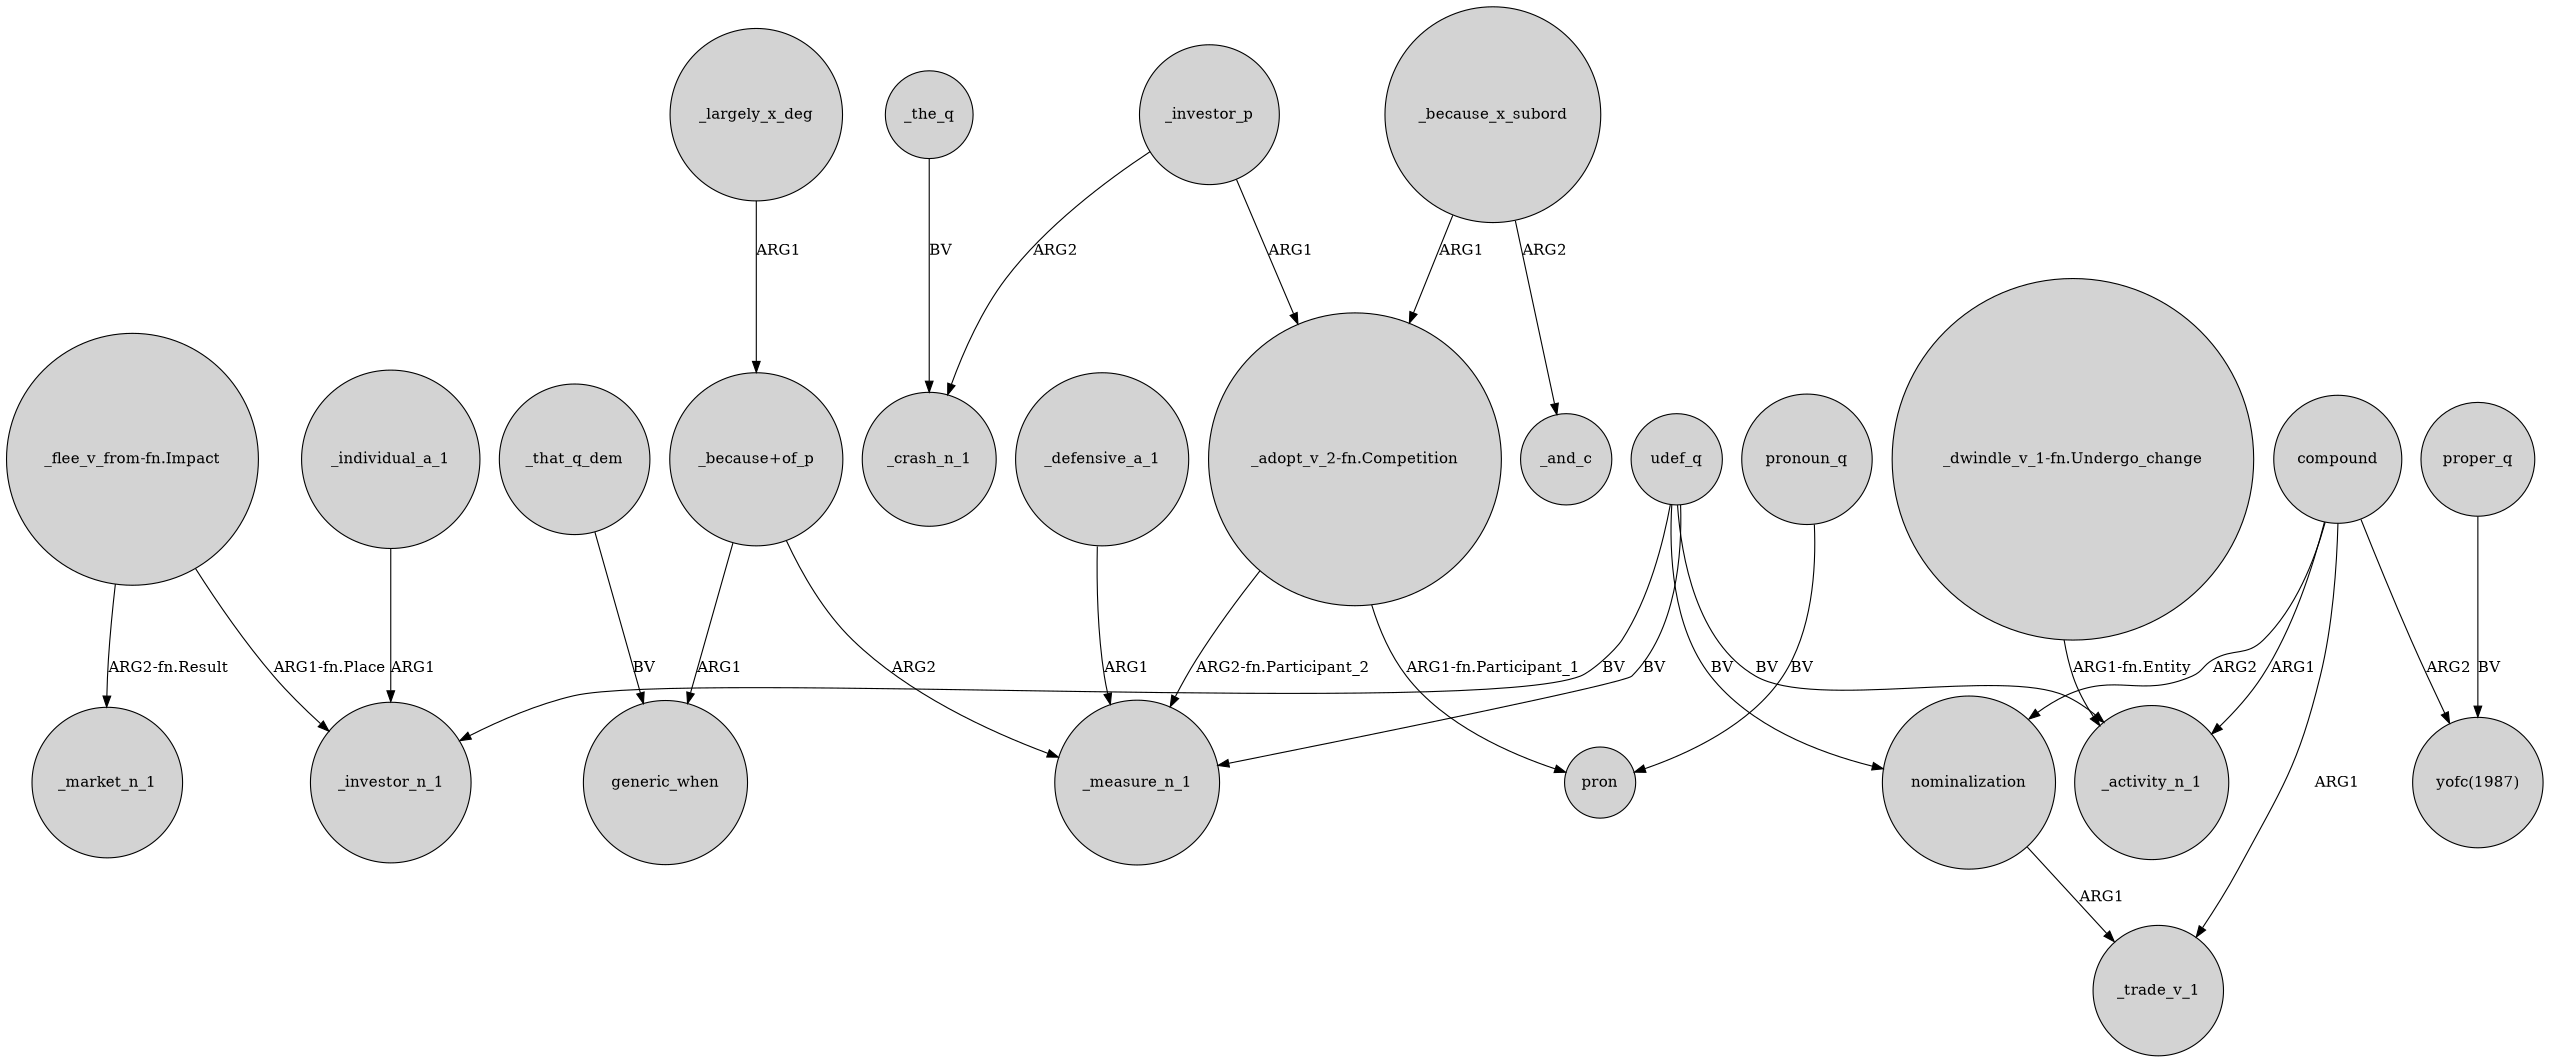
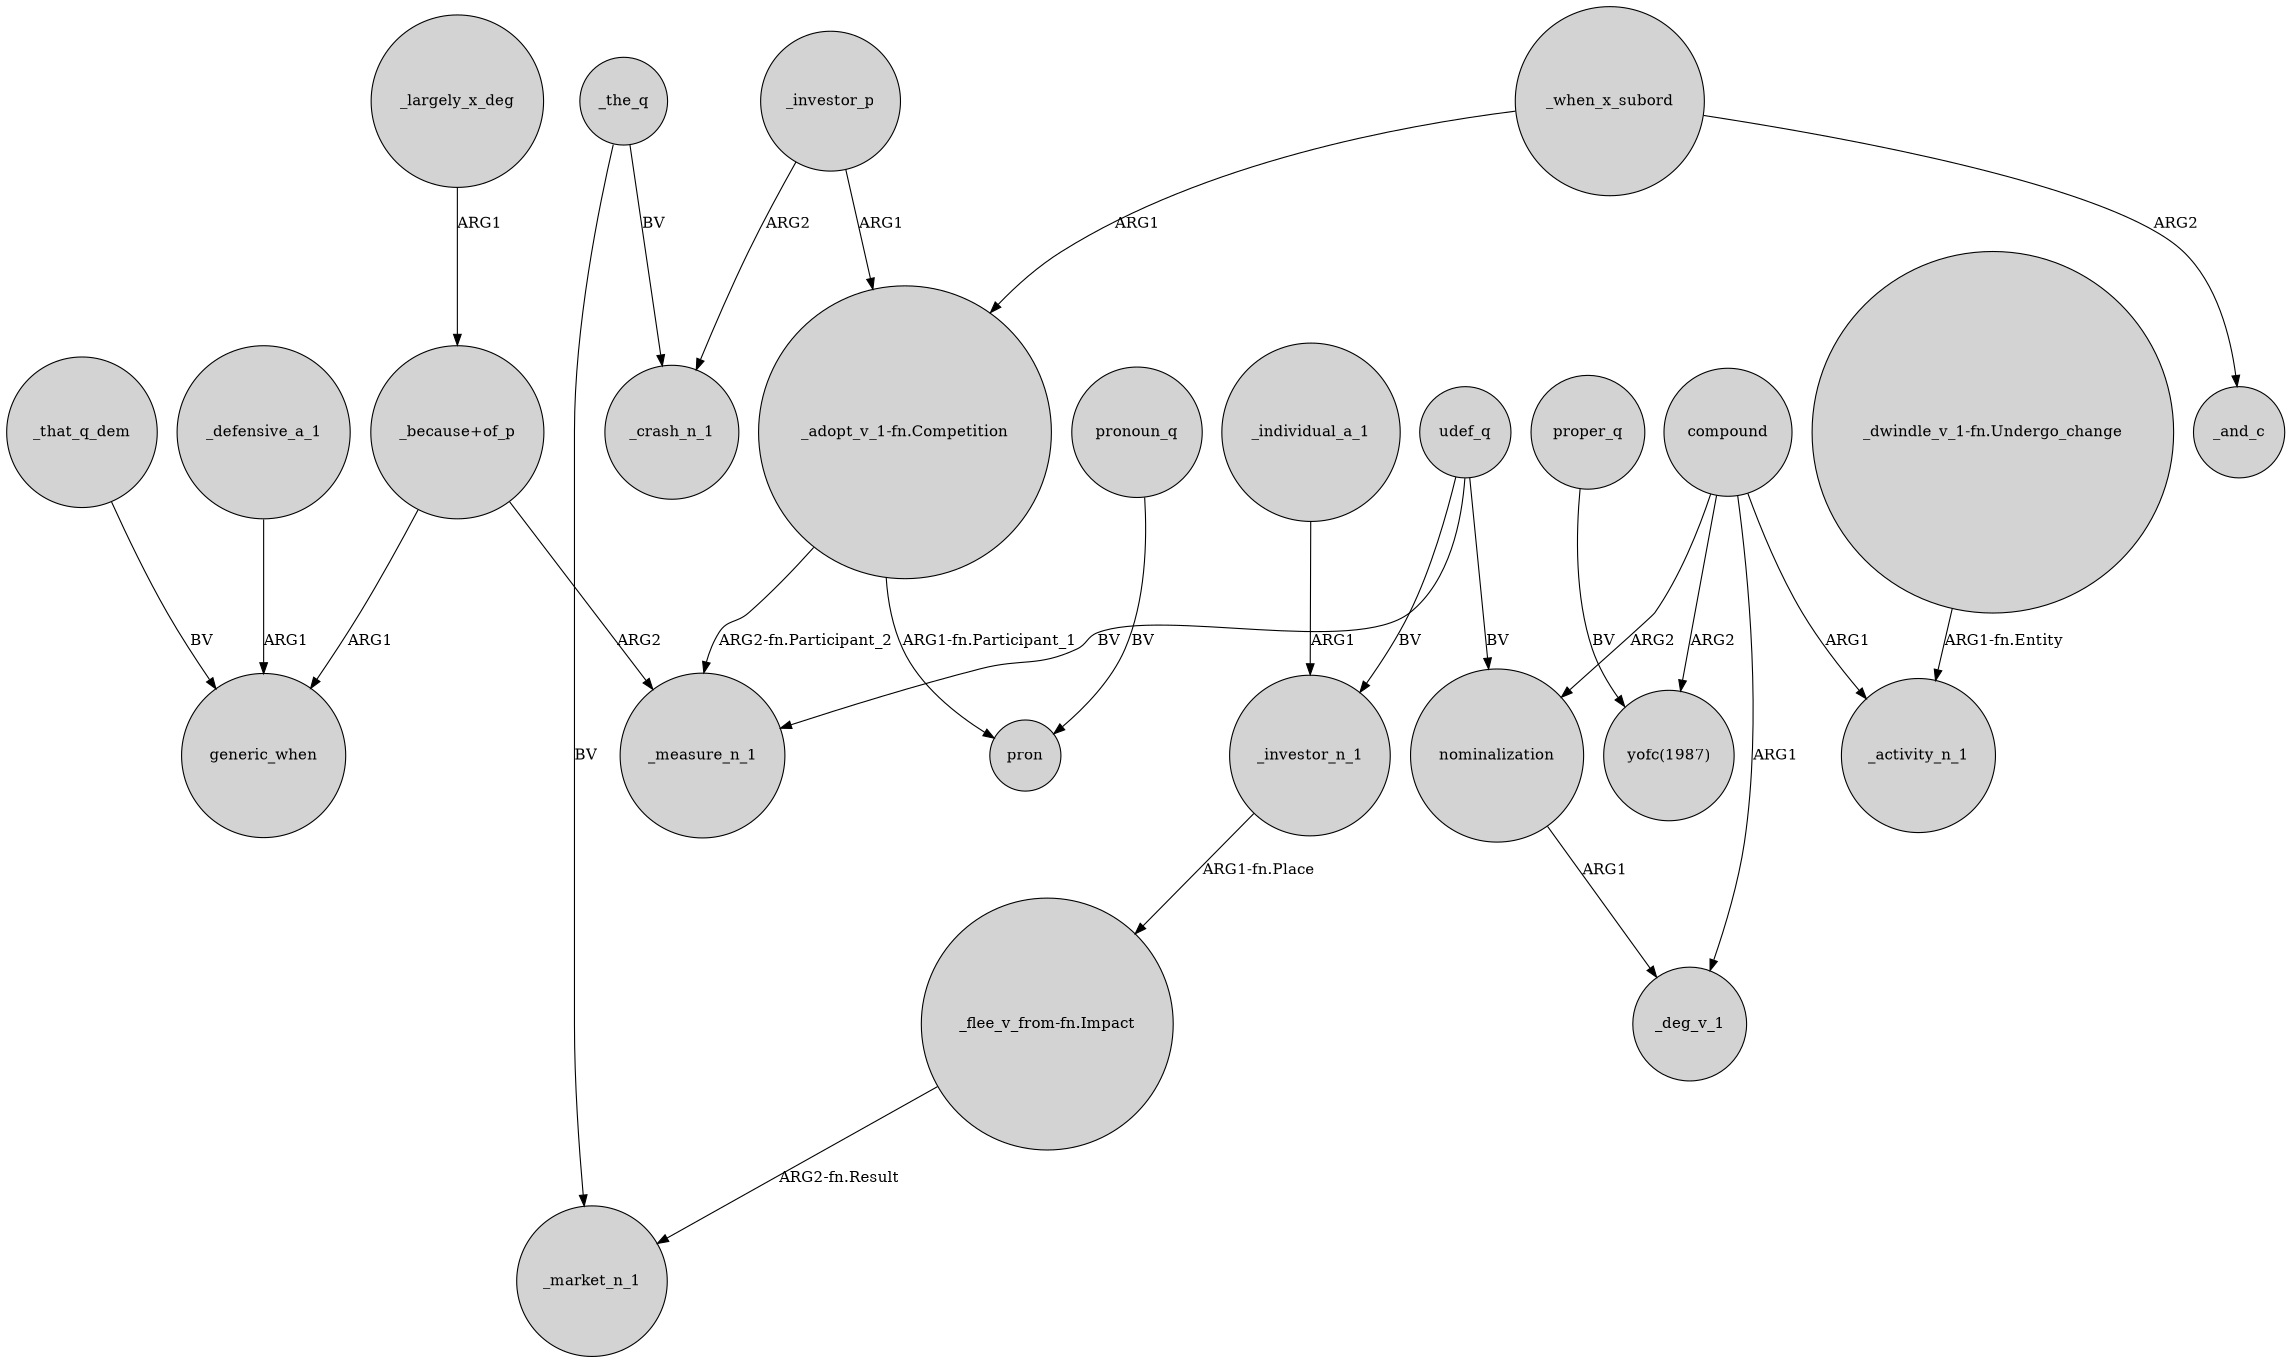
node "_because_x_subord": label "_because_x_subord" -> "_when_x_subord"
node "_adopt_v_2-fn.Competition": label "_adopt_v_2-fn.Competition" -> "_adopt_v_1-fn.Competition"
edge "_defensive_a_1" -> "_measure_n_1": now "_defensive_a_1" -> "generic_when"
edge "_flee_v_from-fn.Impact" -> "_investor_n_1": reversed
edge "_the_q" -> "_market_n_1": added, label "BV"
edge "udef_q" -> "_activity_n_1": removed, label "BV"
node "_trade_v_1": label "_trade_v_1" -> "_deg_v_1"
